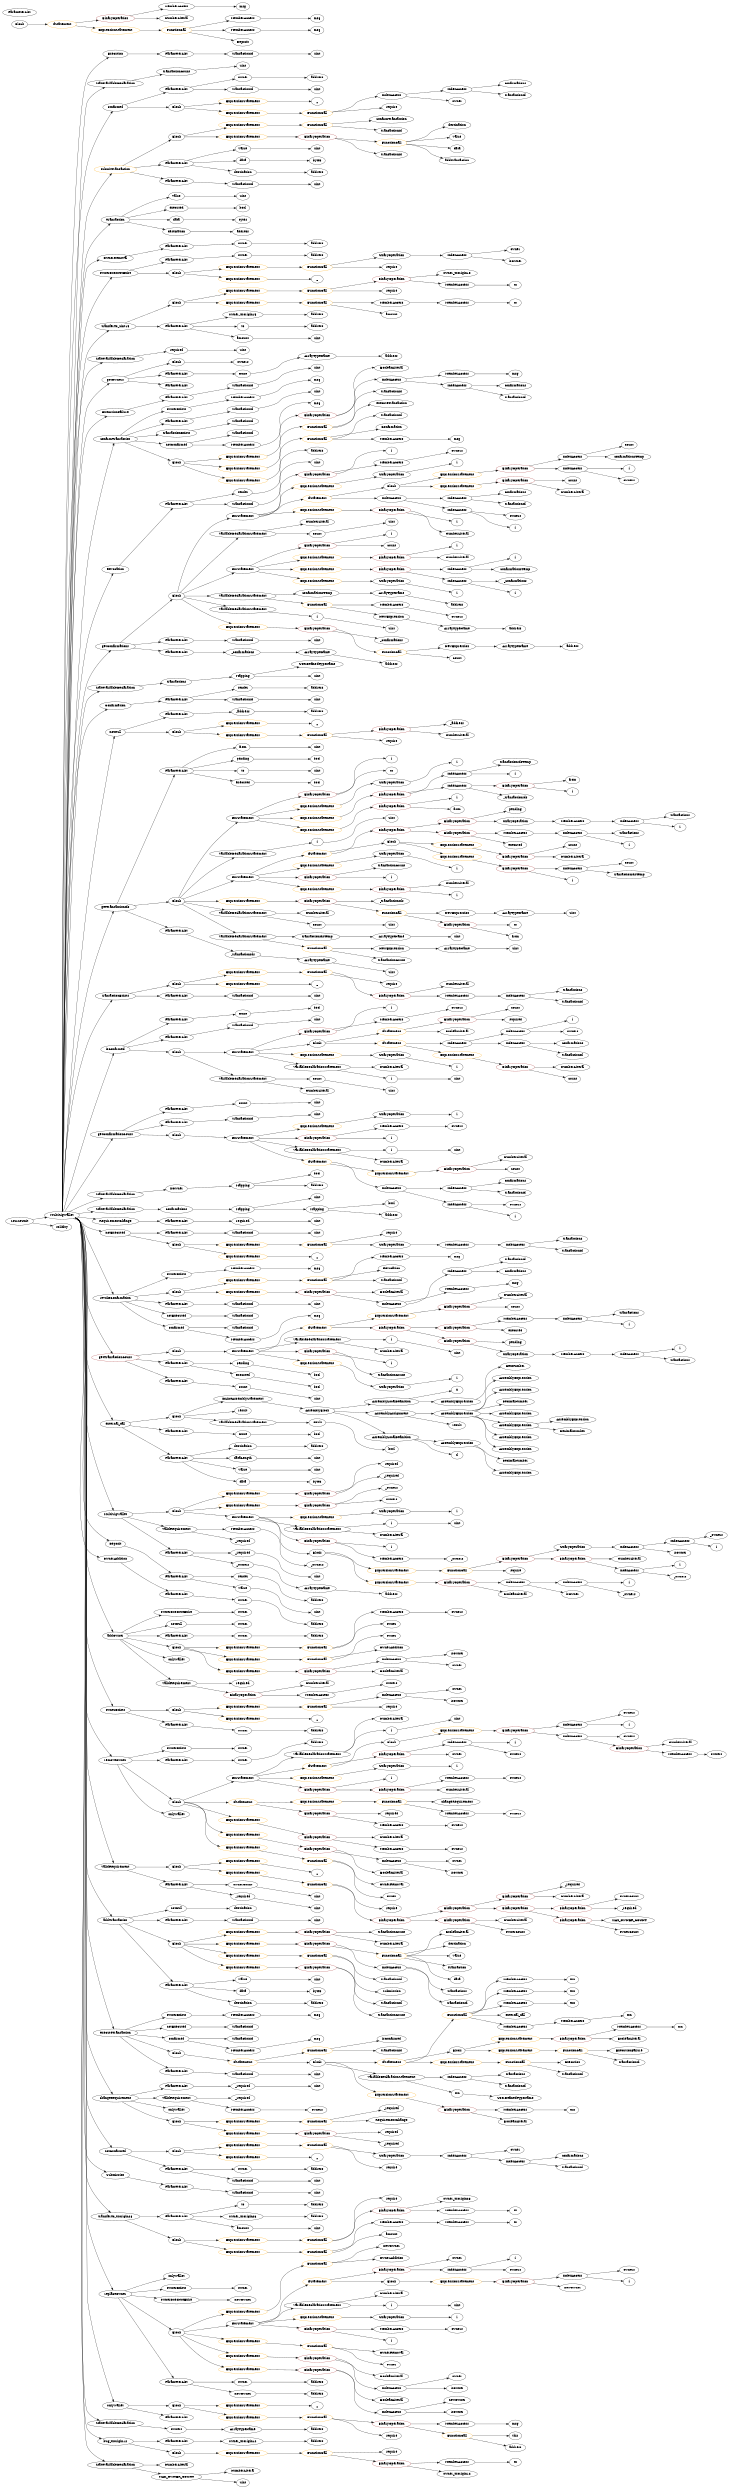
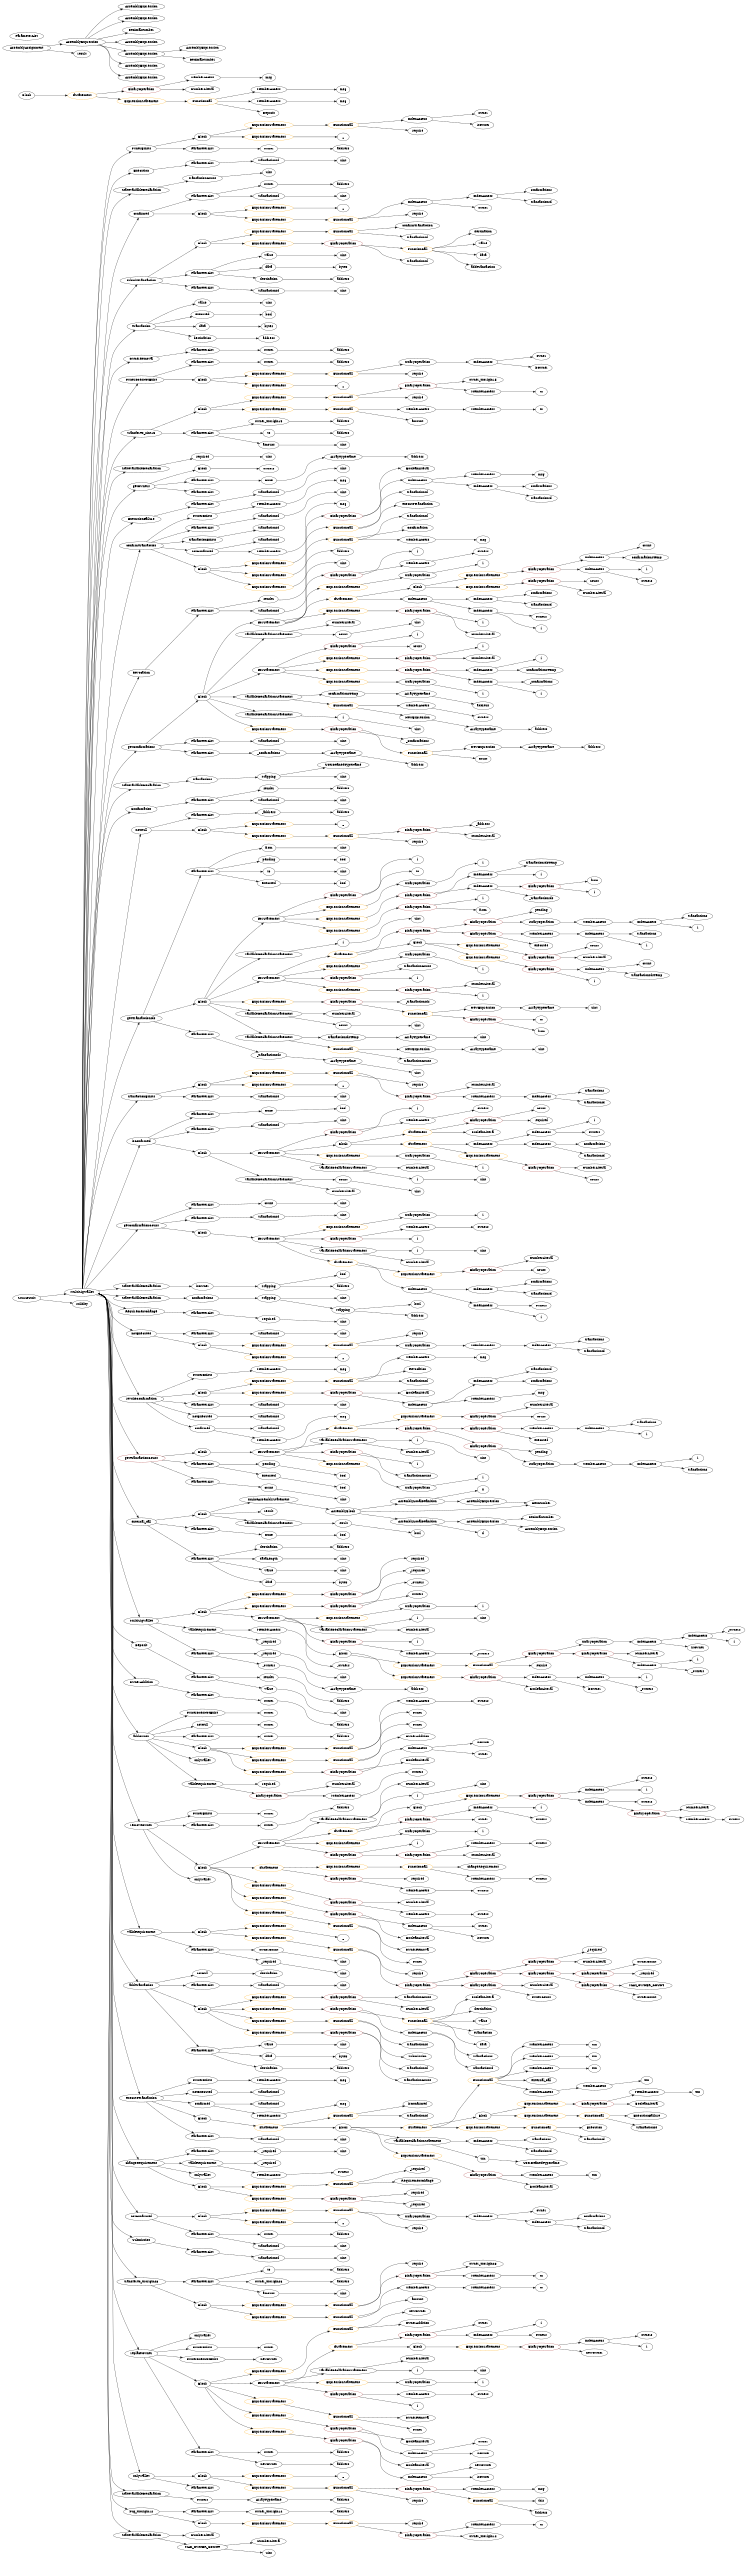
node "submitTransaction": color orange -> black
edge "AssemblyBlock" -> "AssemblyAssignment": now "AssemblyBlock" -> "HexNumber"
